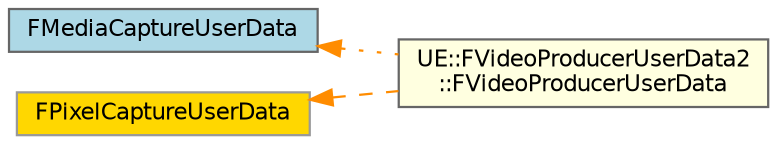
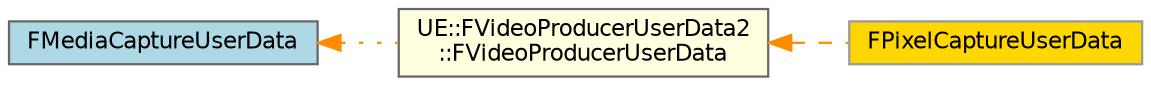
edge "UE::FVideoProducerUserData2 ::FVideoProducerUserData" -> "FPixelCaptureUserData": reversed
